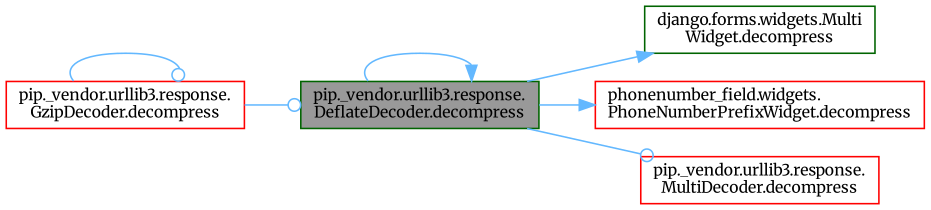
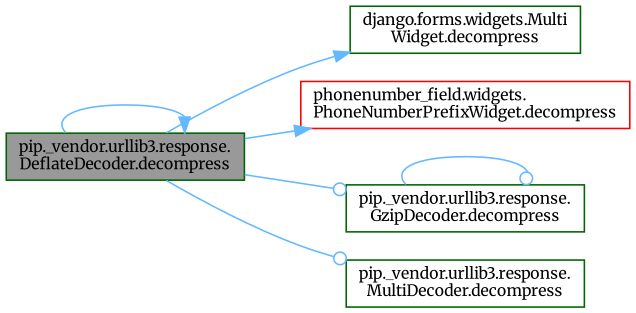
node "pip._vendor.urllib3.response. GzipDecoder.decompress": color red -> darkgreen
edge "pip._vendor.urllib3.response. GzipDecoder.decompress" -> "pip._vendor.urllib3.response. DeflateDecoder.decompress": reversed
node "pip._vendor.urllib3.response. MultiDecoder.decompress": color red -> darkgreen
